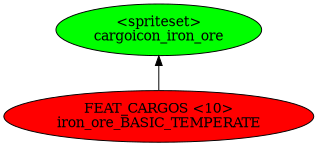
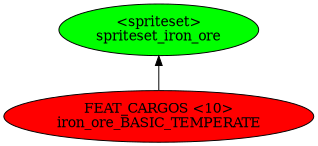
node "<spriteset> cargoicon_iron_ore": label "<spriteset> cargoicon_iron_ore" -> "<spriteset> spriteset_iron_ore"
